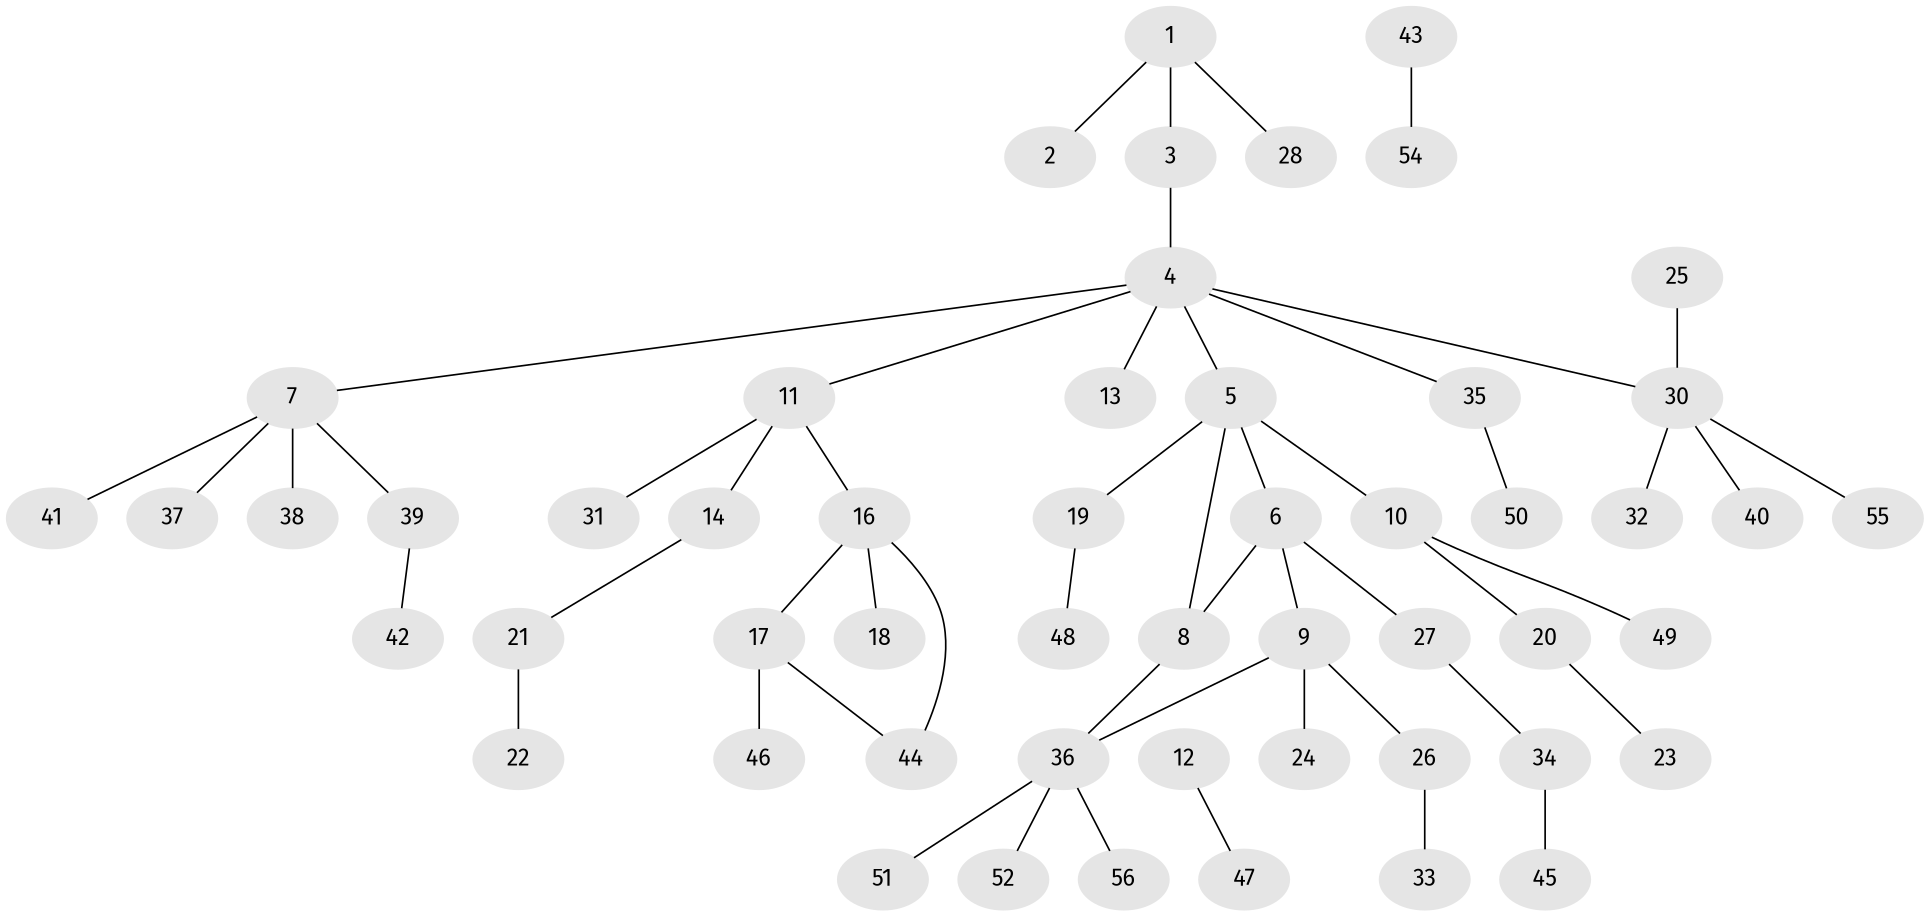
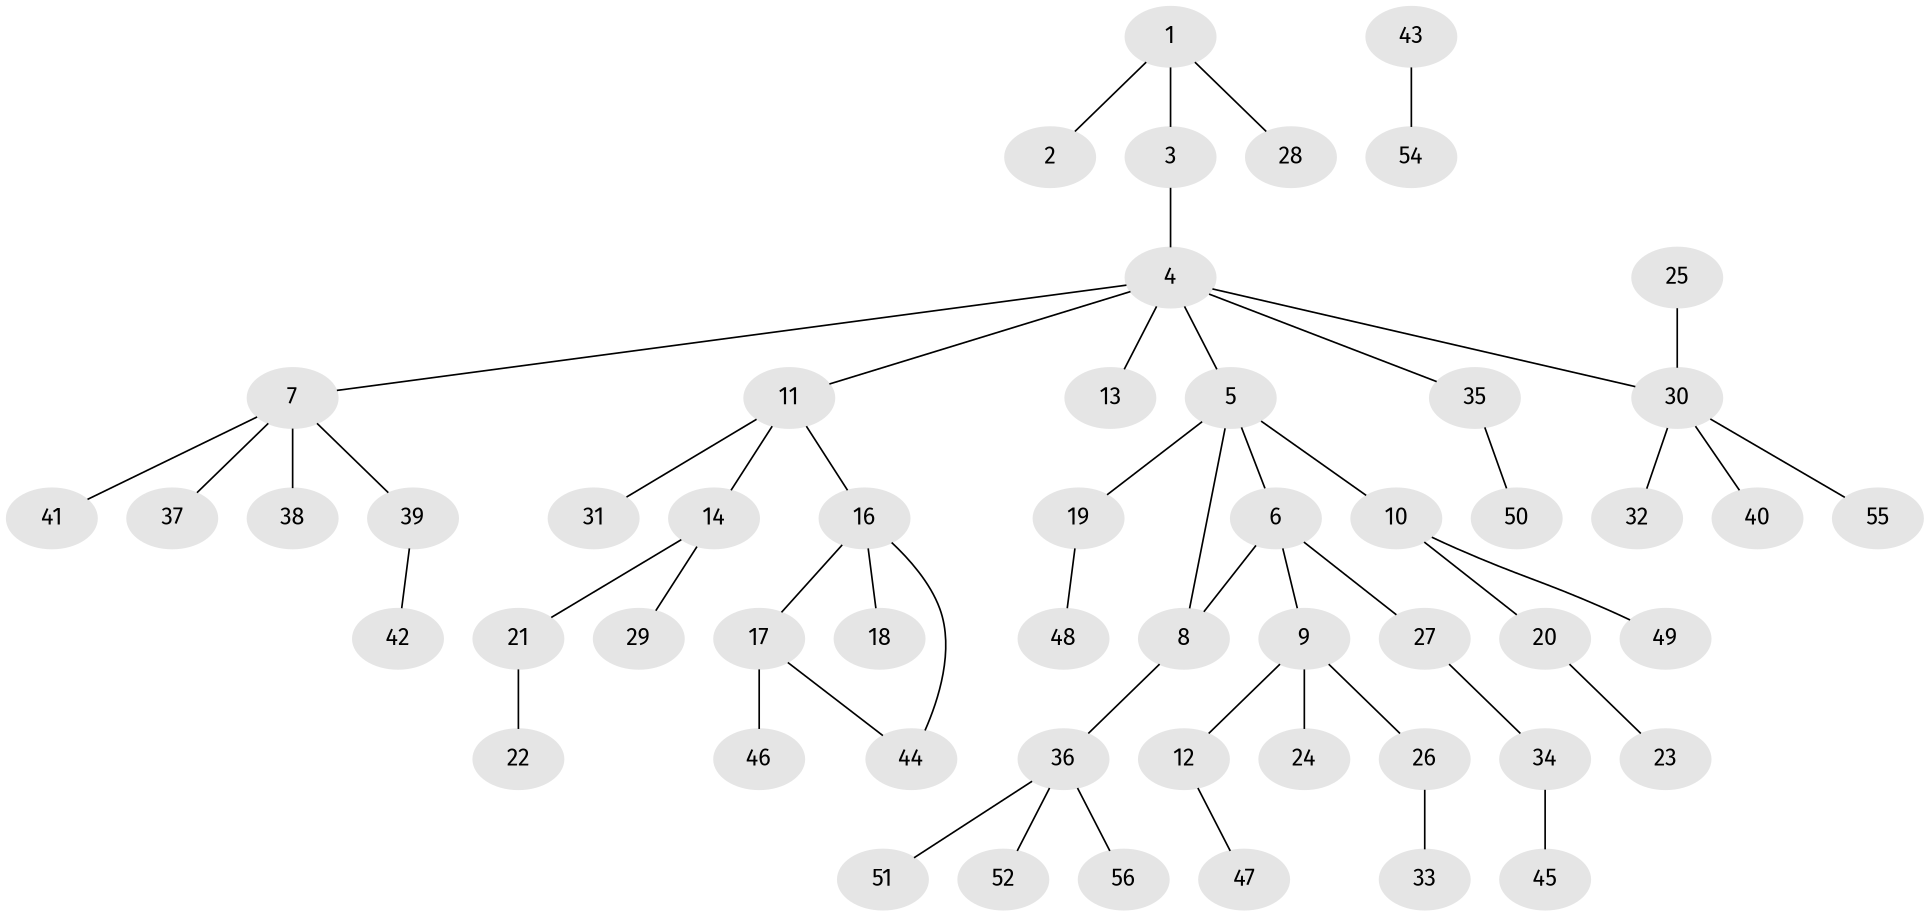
node "29": added
edge "9" -- "36": now "9" -- "12"
